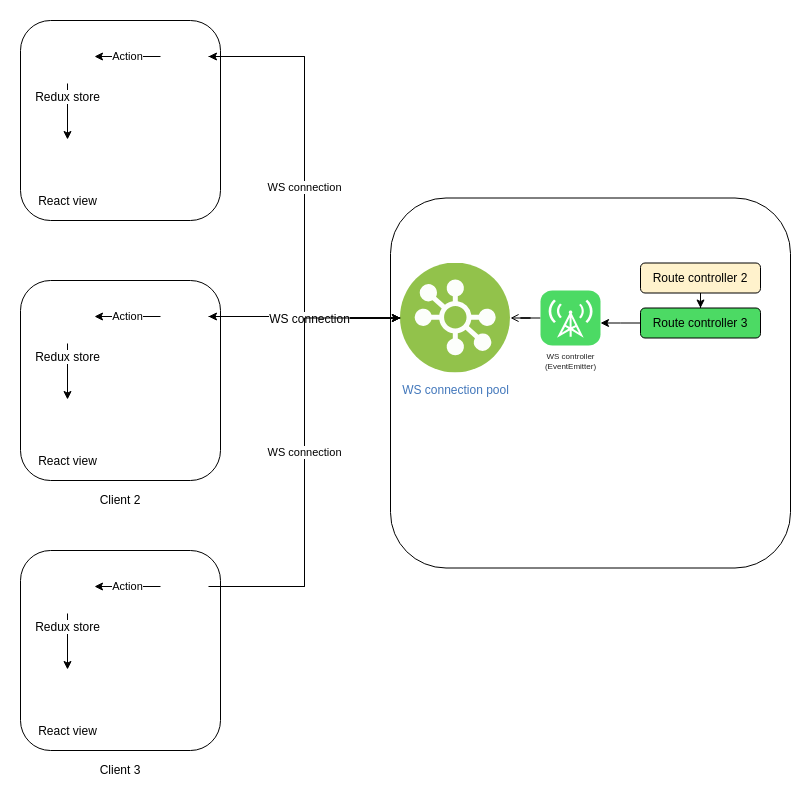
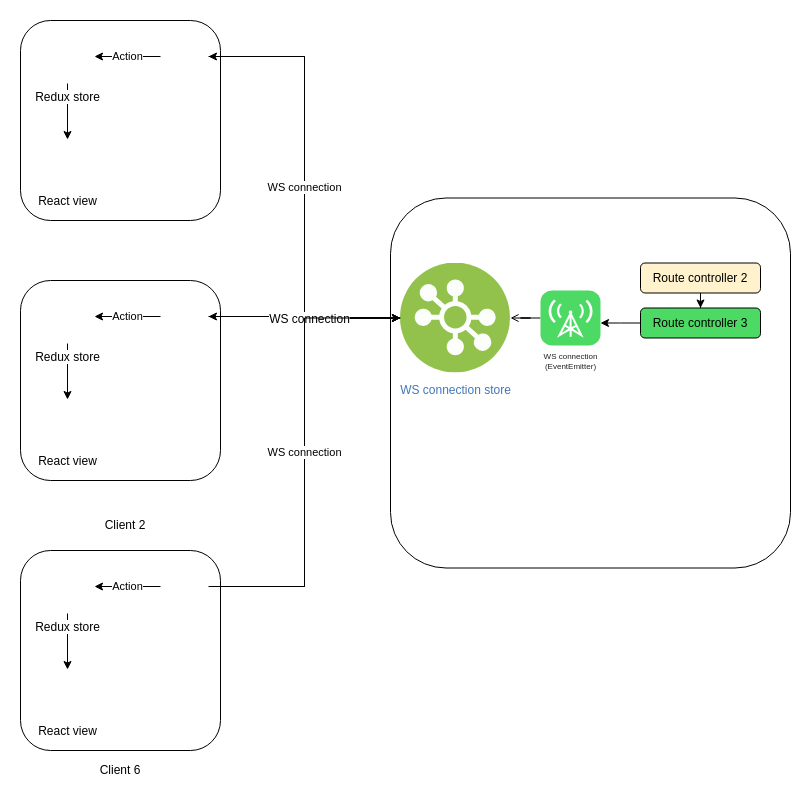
node "WS controller (EventEmitter)": label "WS controller (EventEmitter)" -> "WS connection (EventEmitter)"
node "WS connection pool": label "WS connection pool" -> "WS connection store"
node "Client 2": moved (121, 501) -> (126, 526)
node "Client 3": label "Client 3" -> "Client 6"
